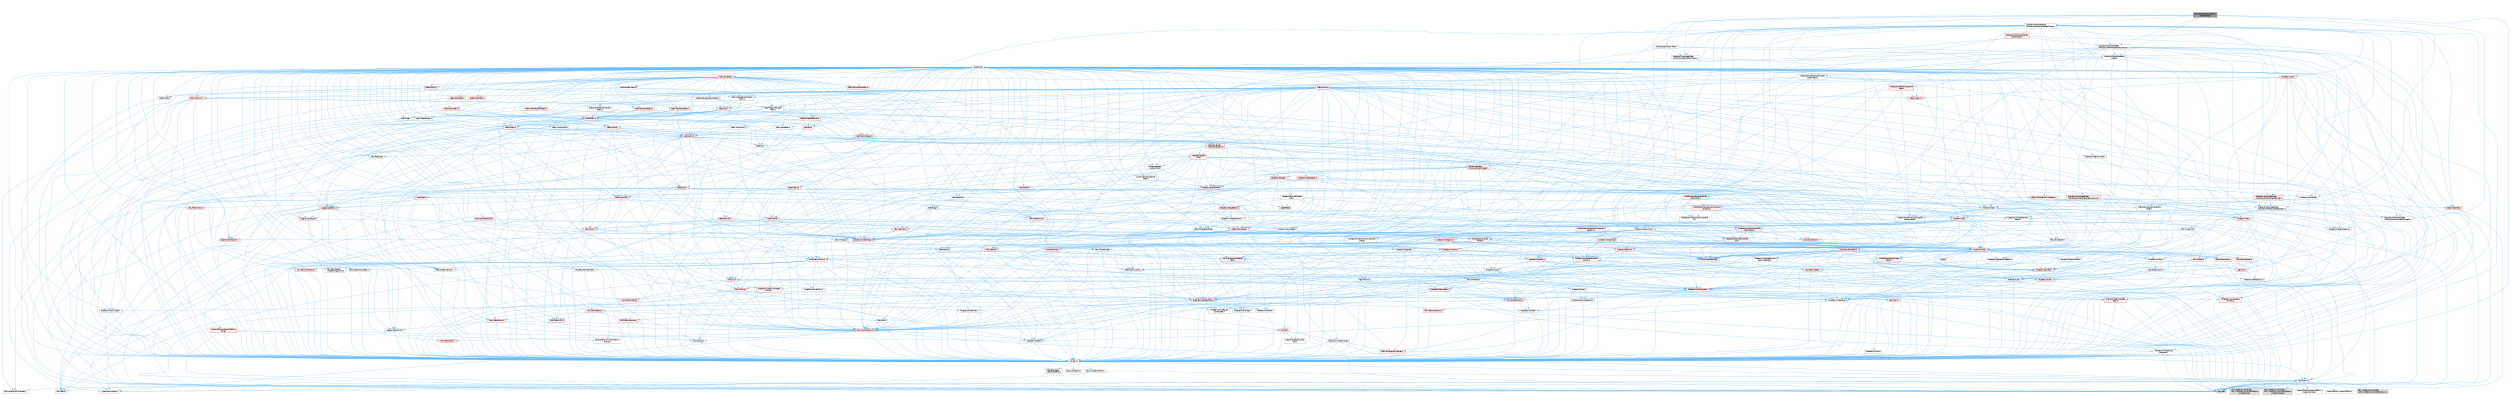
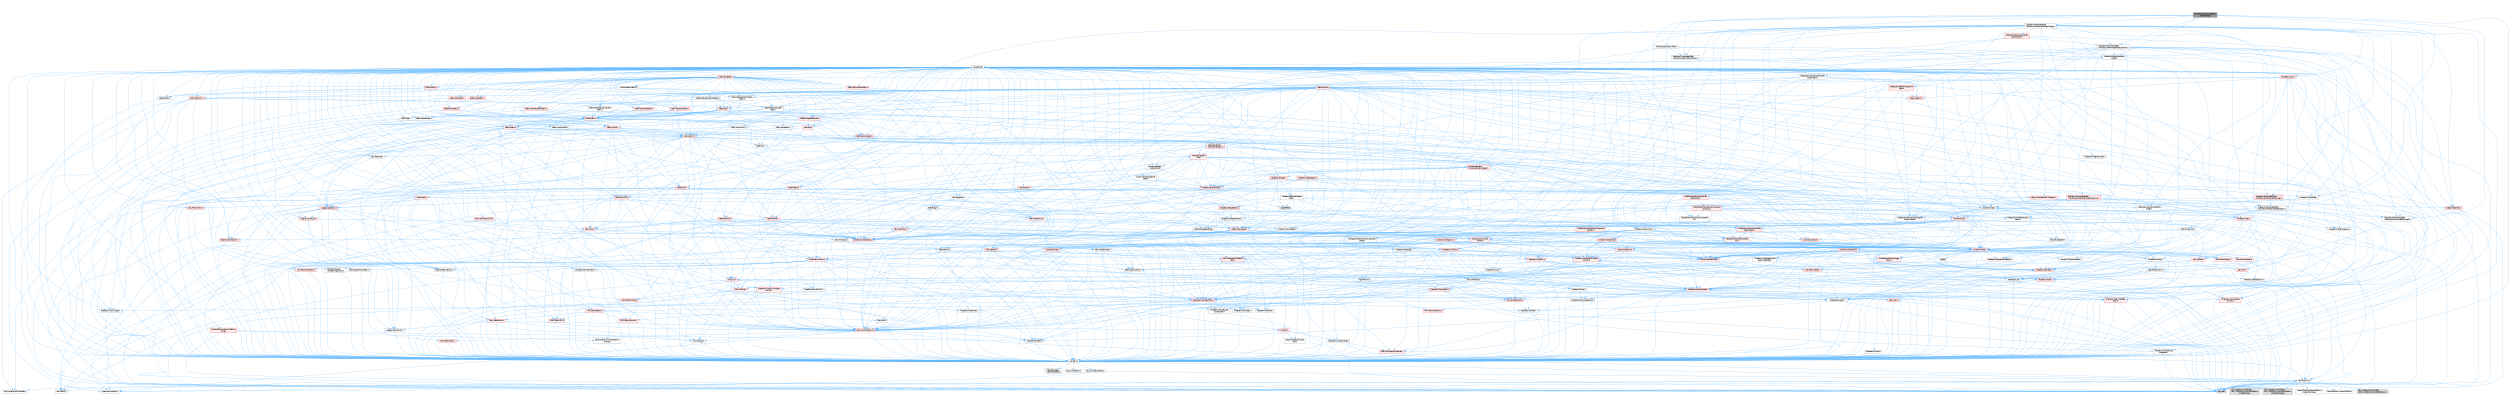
node "Templates/CoreMinimal.h": label "Templates/CoreMinimal.h" -> "Templates/Requires.h"
